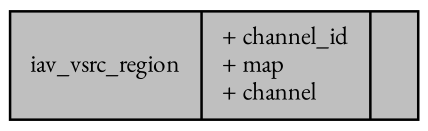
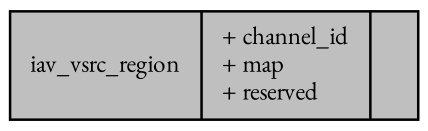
node "iav_vsrc_region": text "+ channel" -> "+ reserved"
